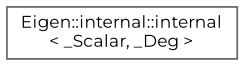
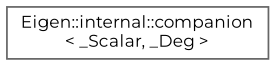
node "Eigen::internal::internal < _Scalar, _Deg >": label "Eigen::internal::internal < _Scalar, _Deg >" -> "Eigen::internal::companion < _Scalar, _Deg >"
